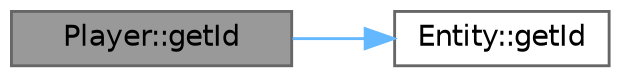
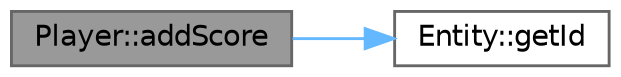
node "Player::getId": label "Player::getId" -> "Player::addScore"
